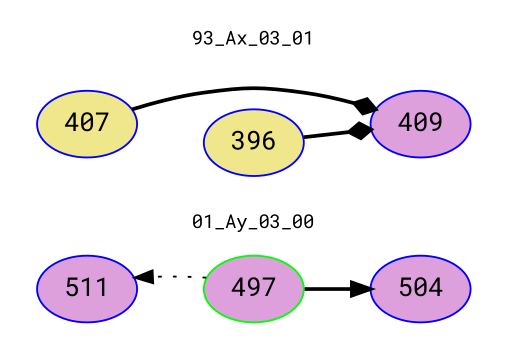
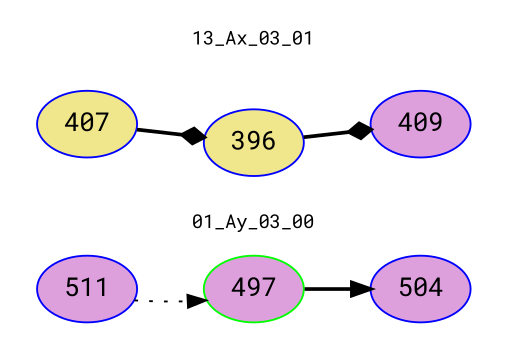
cluster "93_Ax_03_01": label "93_Ax_03_01" -> "13_Ax_03_01"
edge "407" -> "409": now "407" -> "396"
edge "497" -> "511": reversed
